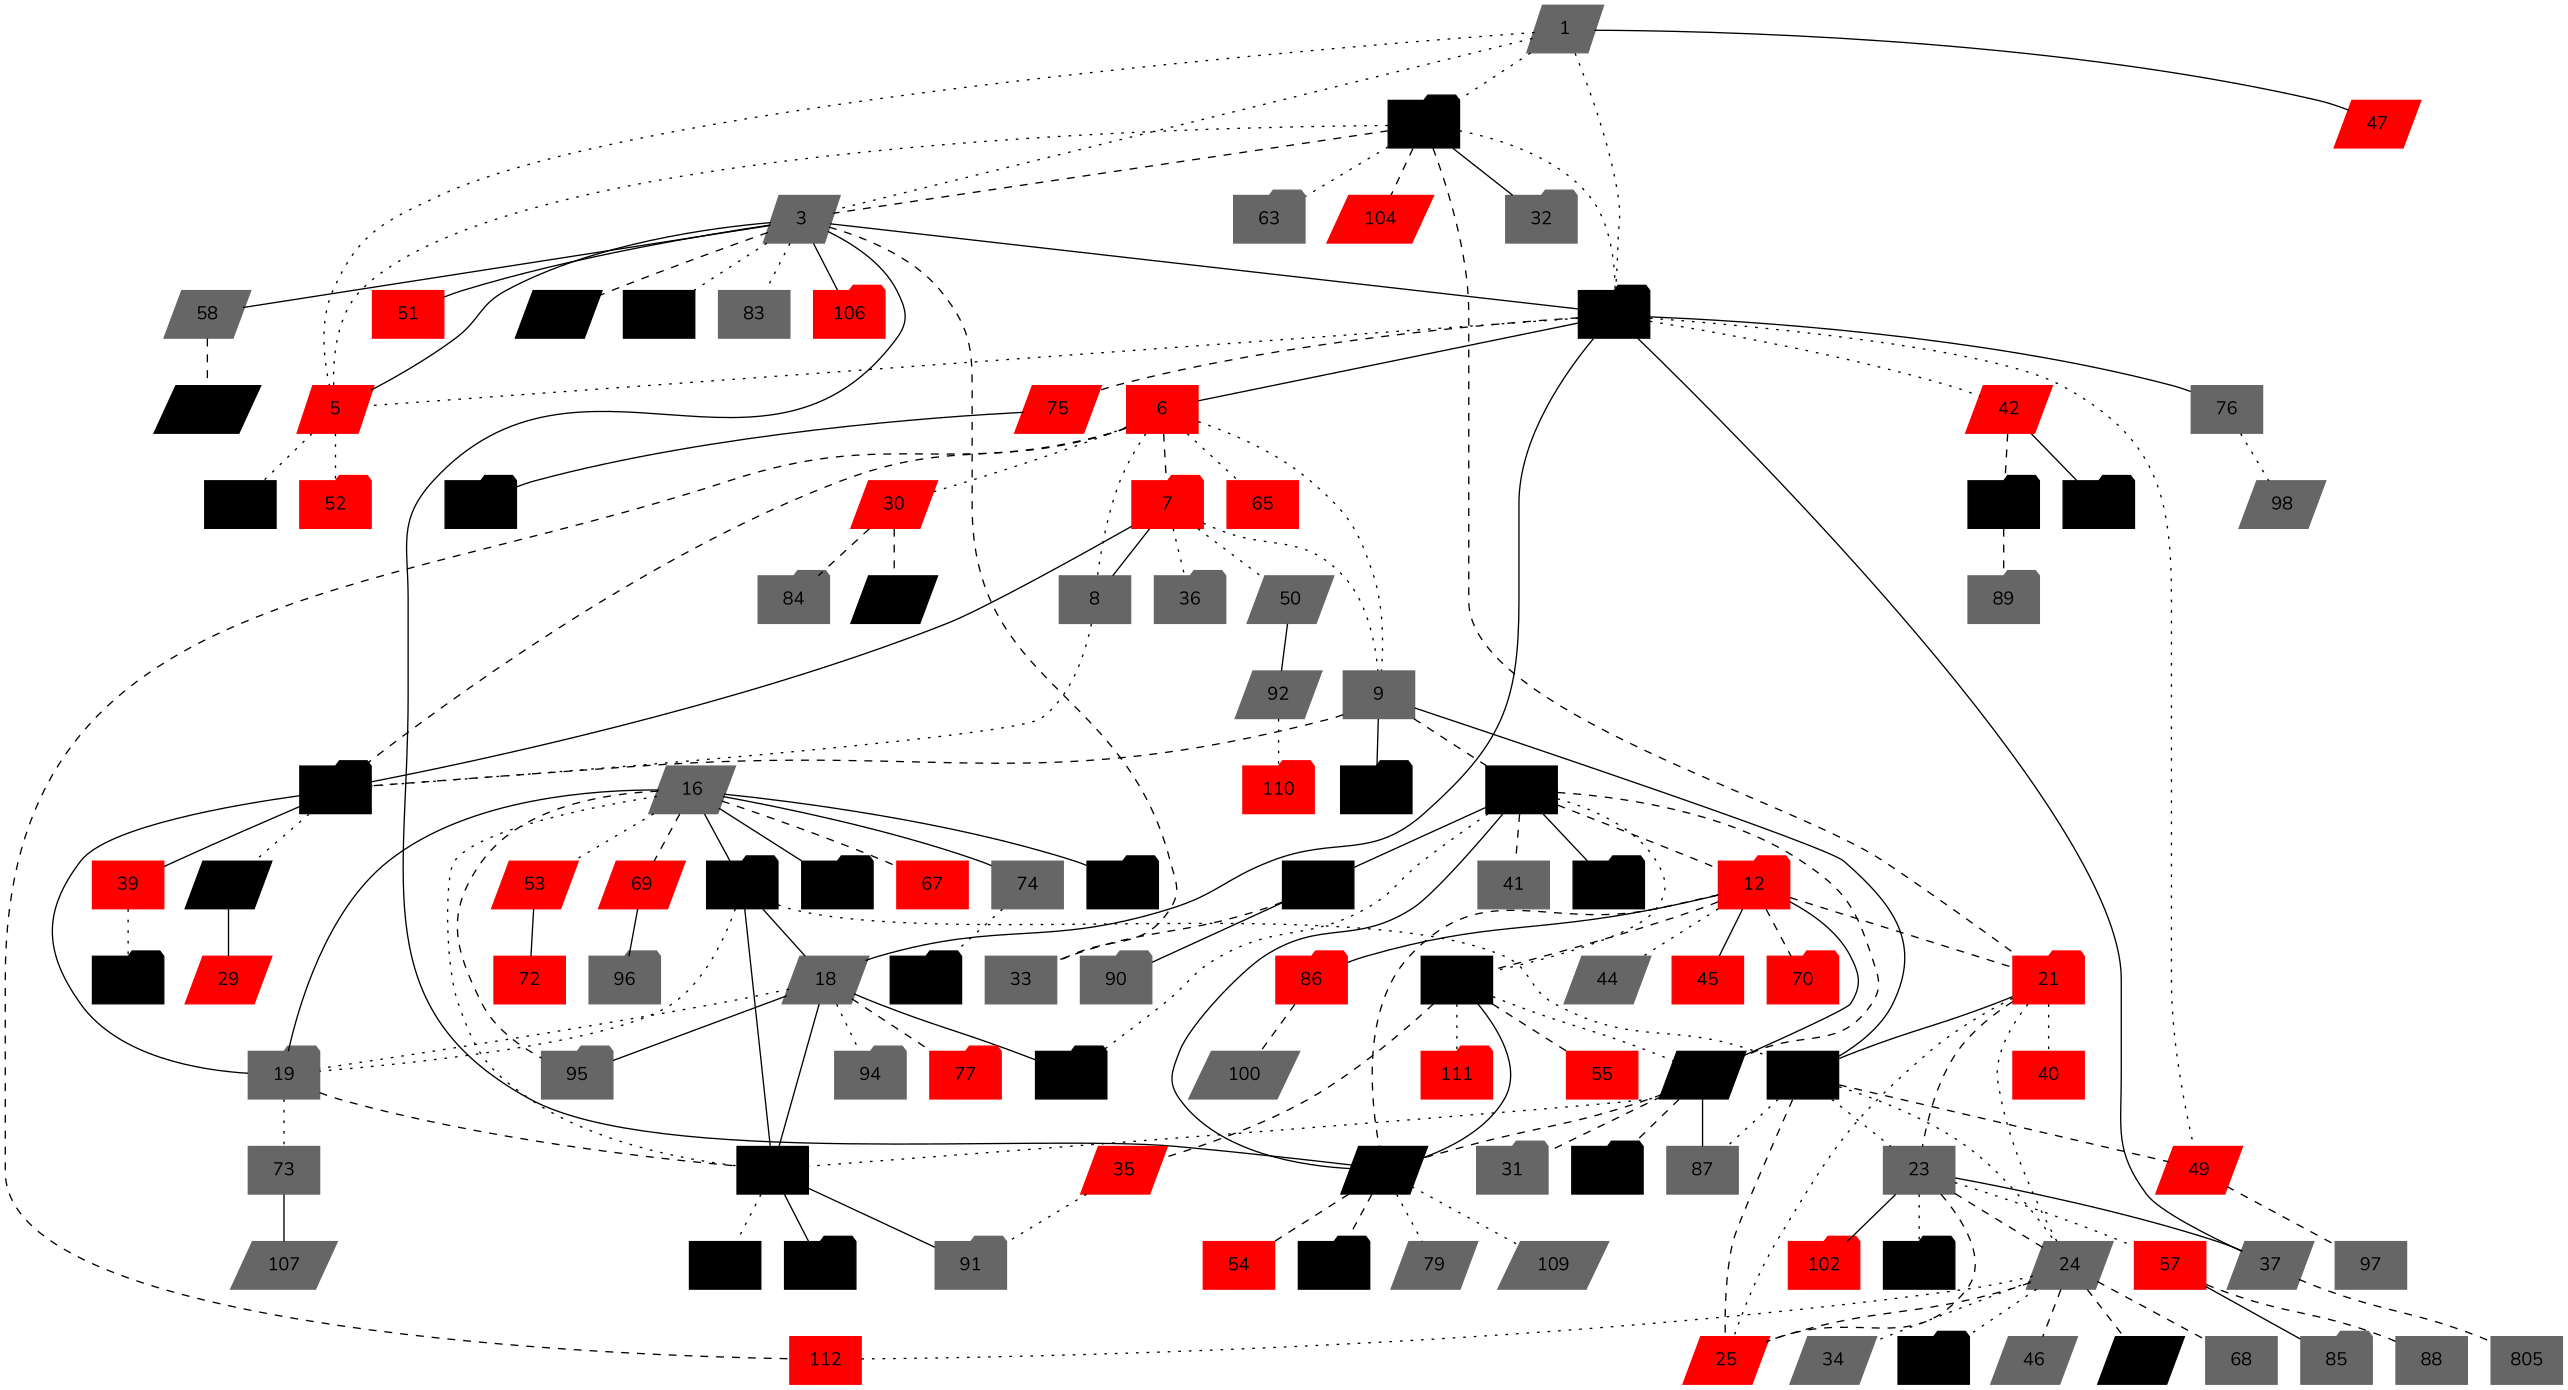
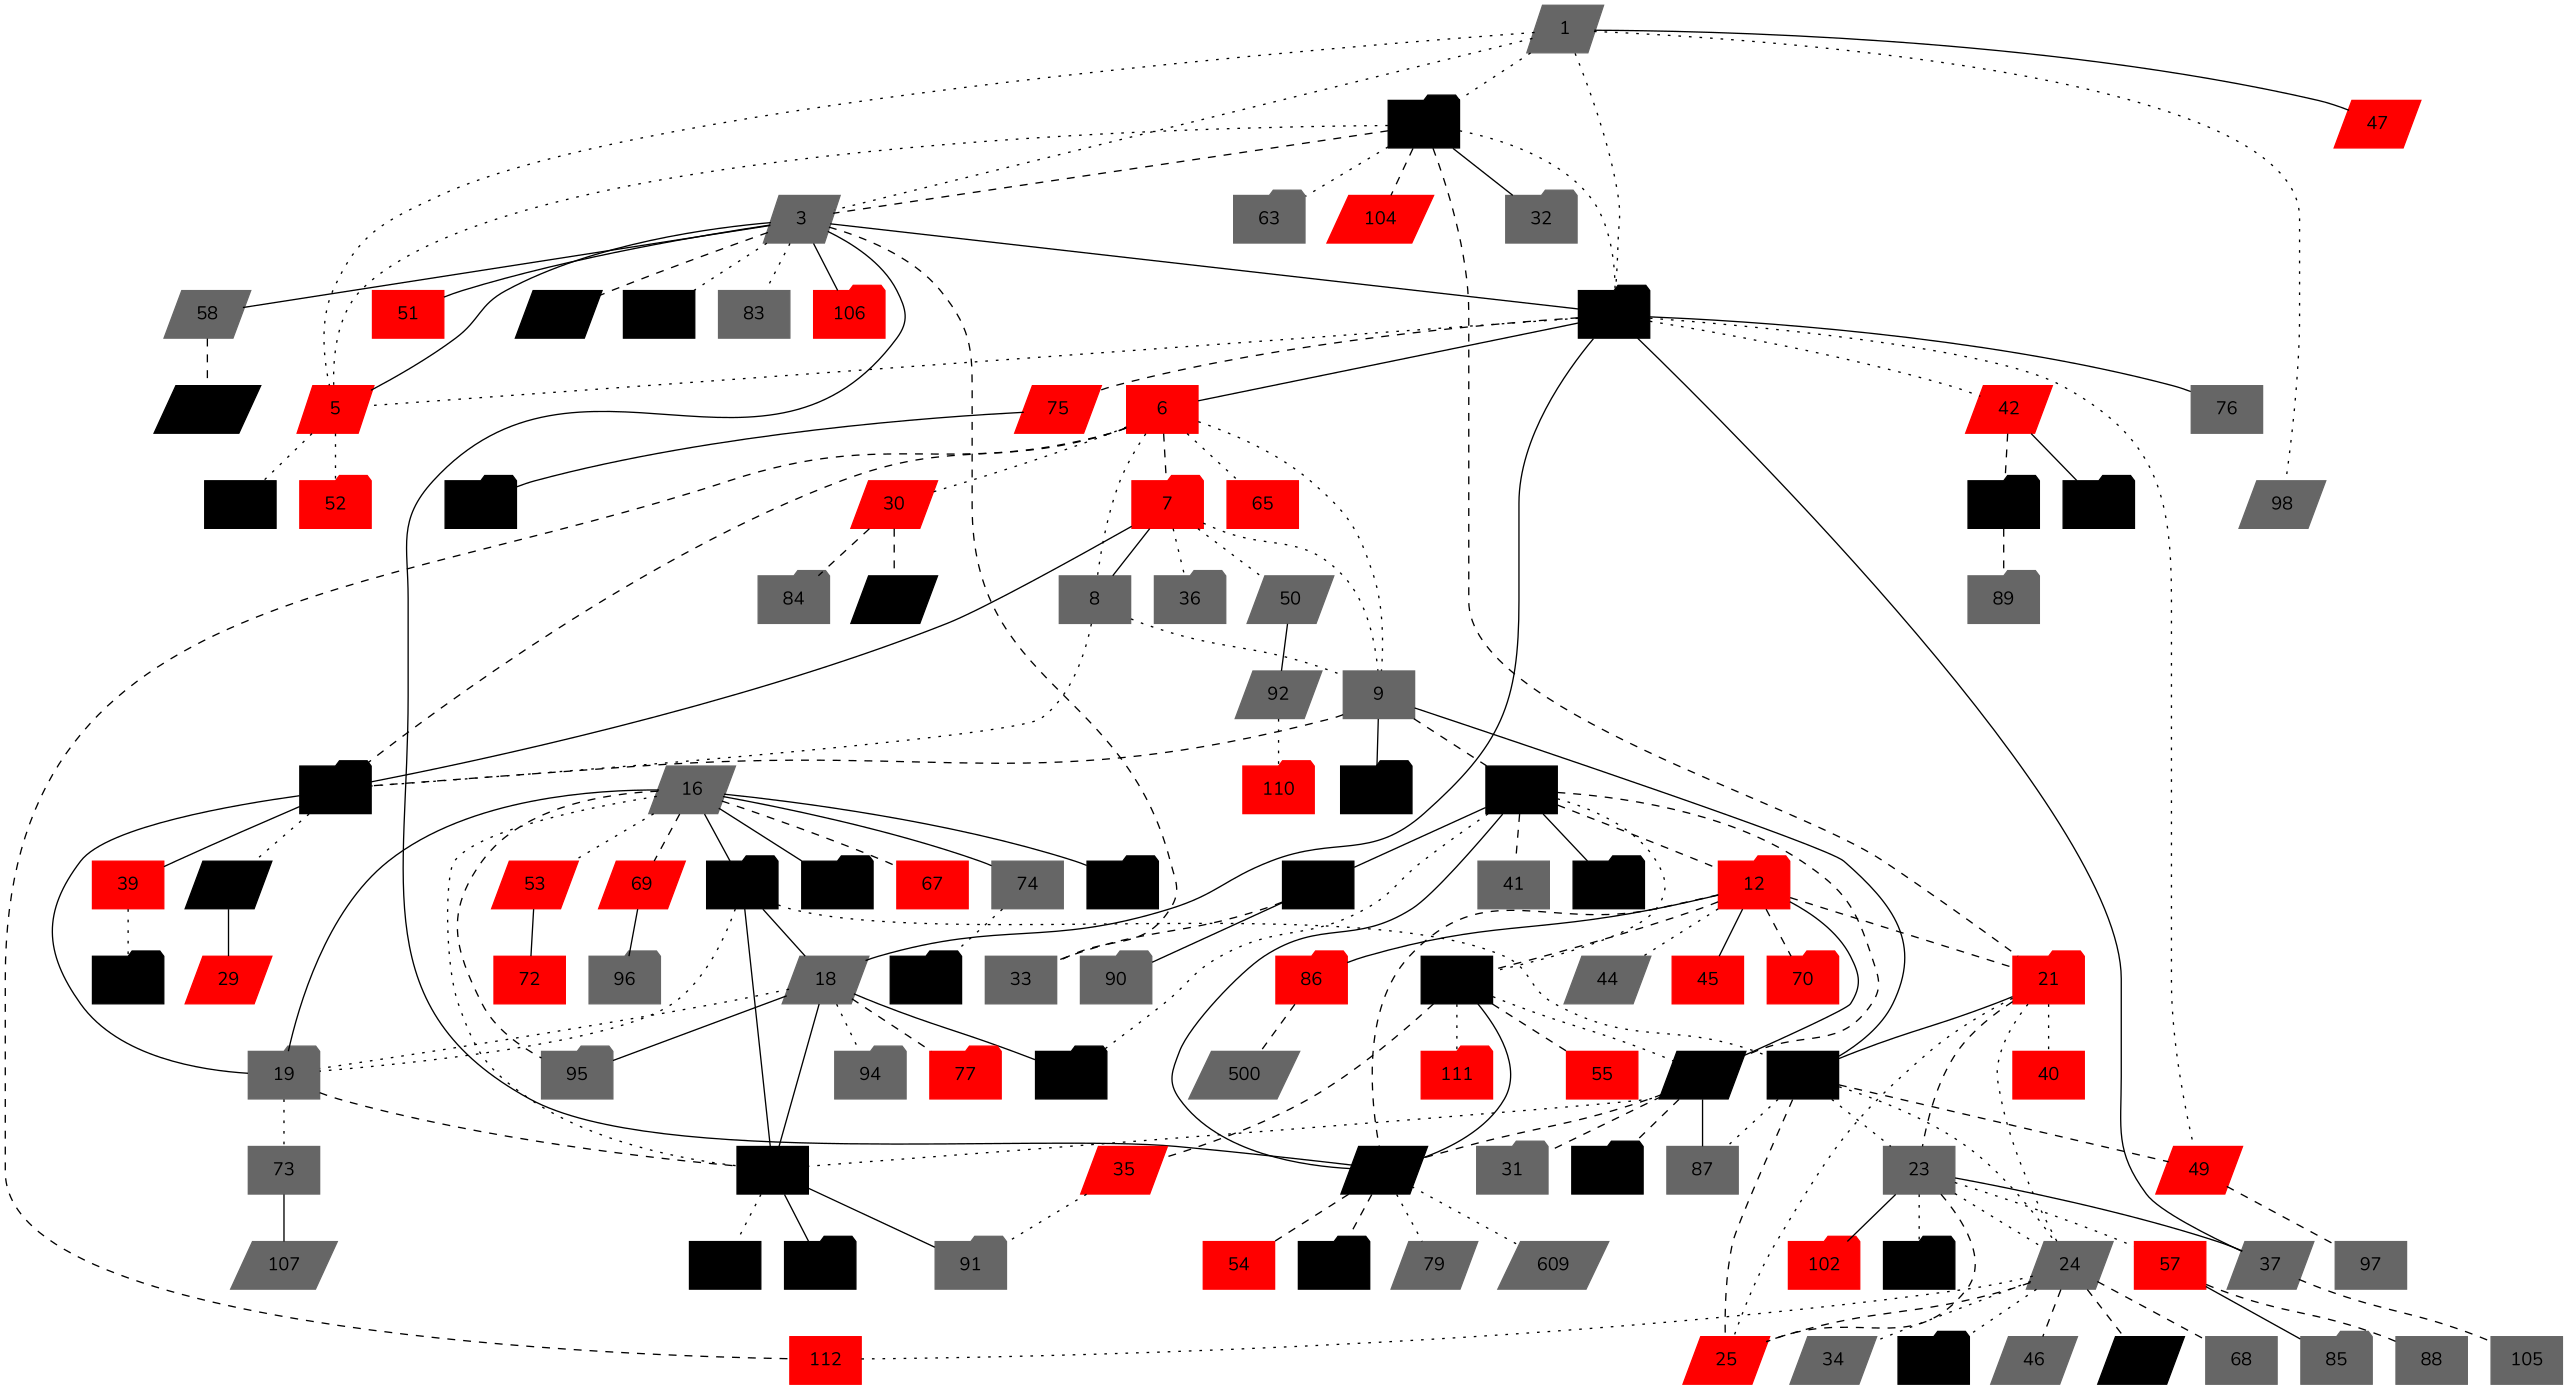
edge "76" -- "98": now "1" -- "98"
edge "8" -- "9": added
node "100": label "100" -> "500"
edge "23" -- "24": style dashed -> dotted
node "109": label "109" -> "609"
node "805": label "805" -> "105"
